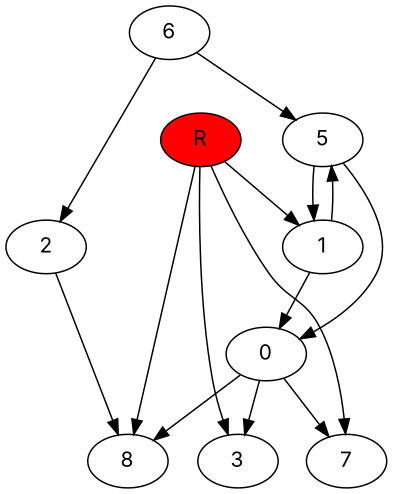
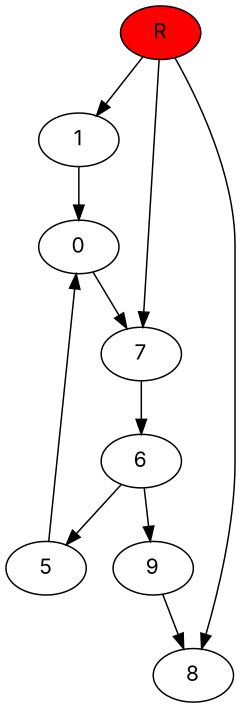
edge "5" -> "1": removed
edge "1" -> "5": removed
node "2": label "2" -> "9"
edge "7" -> "6": added
edge "0" -> "8": removed
node "3": removed
